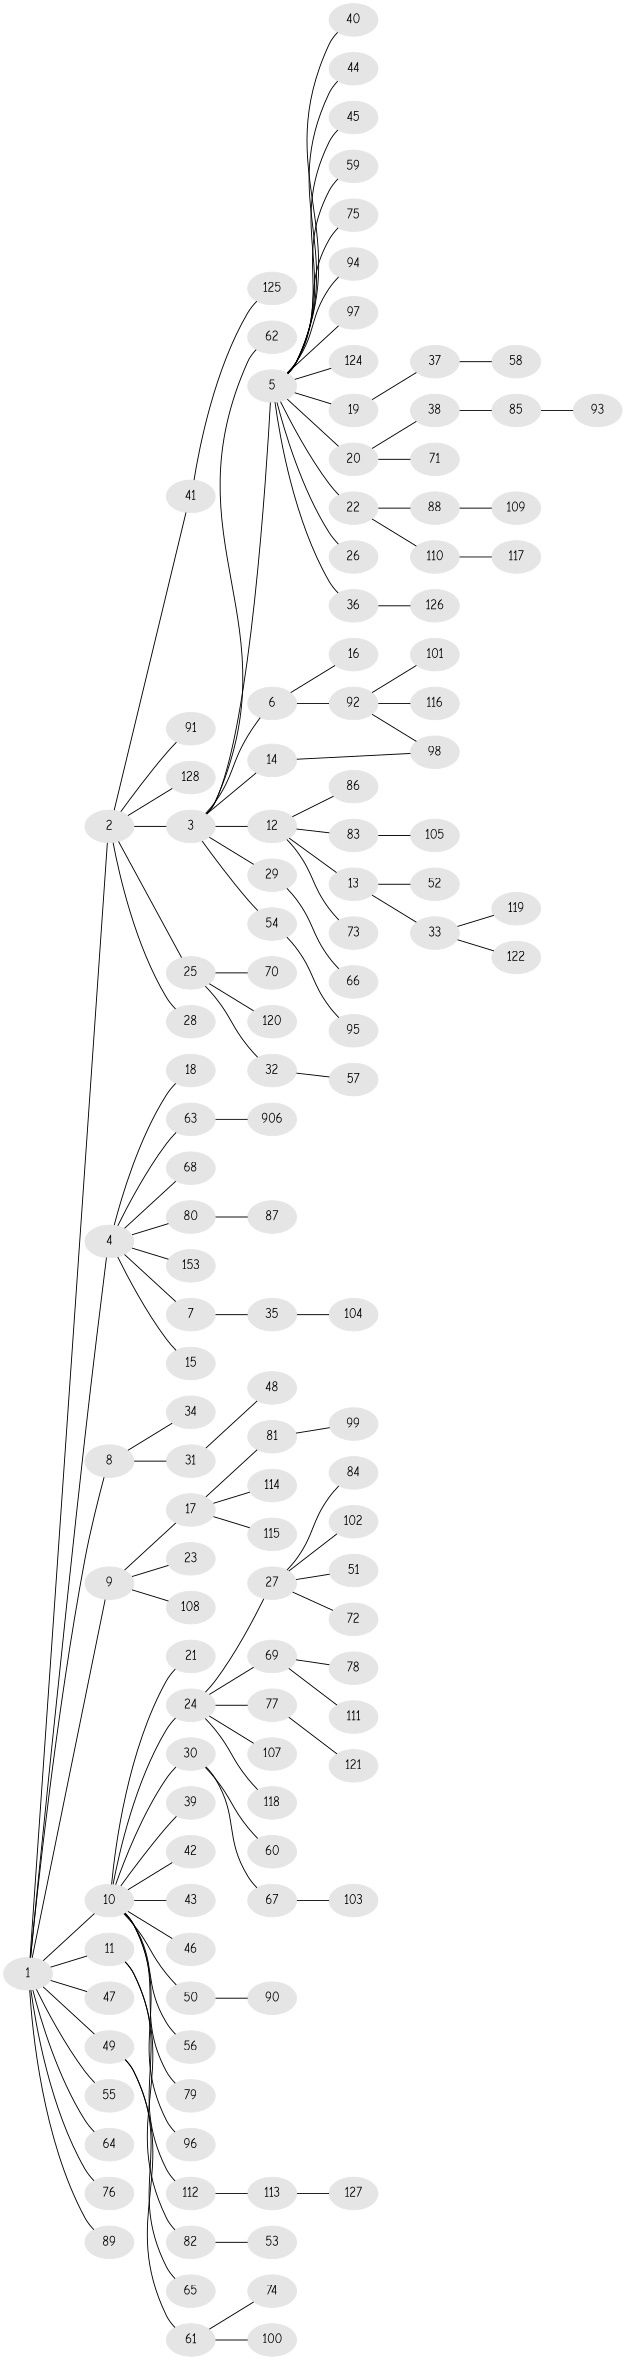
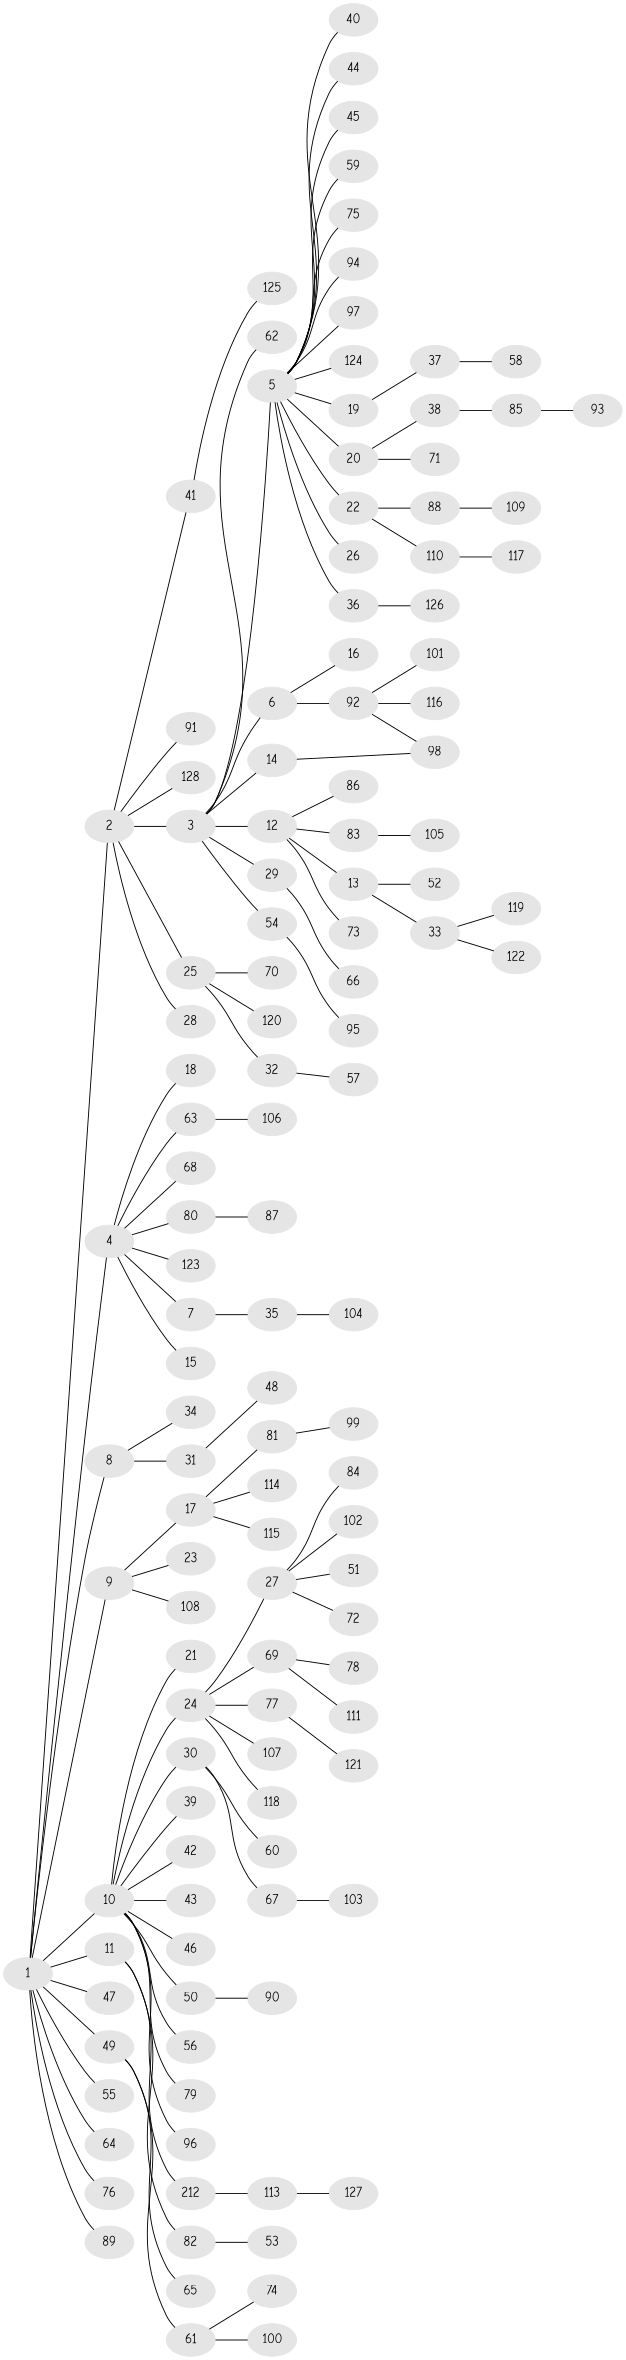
node "906": label "906" -> "106"
node "153": label "153" -> "123"
node "112": label "112" -> "212"
